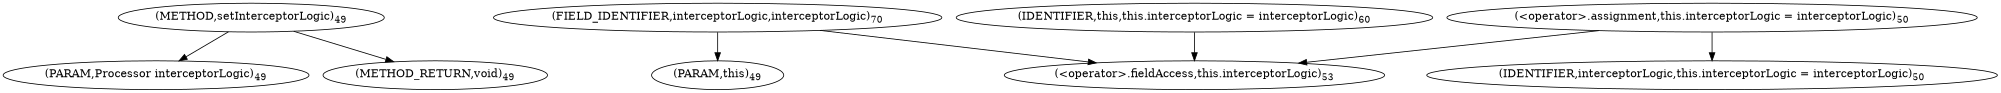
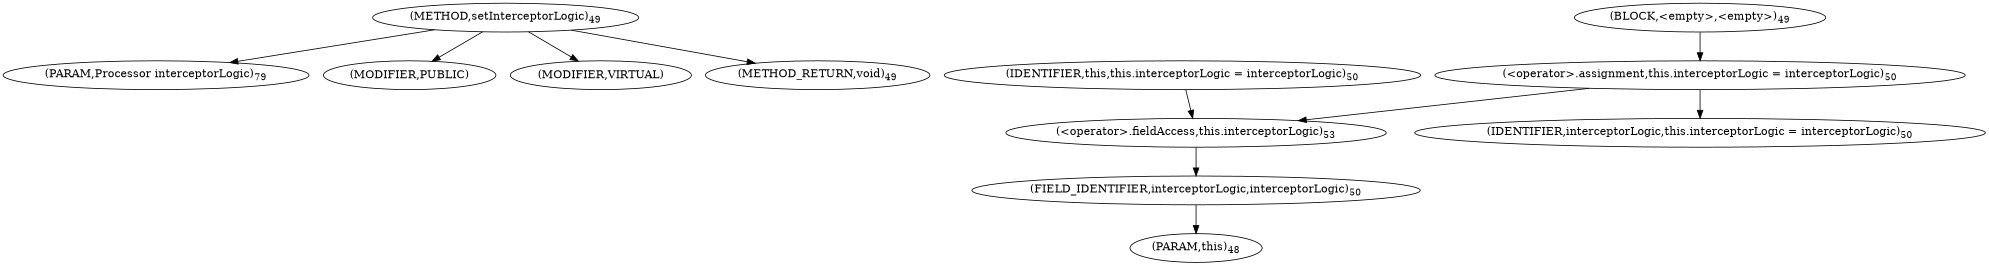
node "(FIELD_IDENTIFIER,interceptorLogic,interceptorLogic)": text "70" -> "50"
node "(IDENTIFIER,this,this.interceptorLogic = interceptorLogic)": text "60" -> "50"
node "(BLOCK,<empty>,<empty>)": added
edge "(FIELD_IDENTIFIER,interceptorLogic,interceptorLogic)" -> "(<operator>.fieldAccess,this.interceptorLogic)": reversed
node "(PARAM,Processor interceptorLogic)": text "49" -> "79"
node "(PARAM,this)": text "49" -> "48"
node "(MODIFIER,PUBLIC)": added
node "(MODIFIER,VIRTUAL)": added
